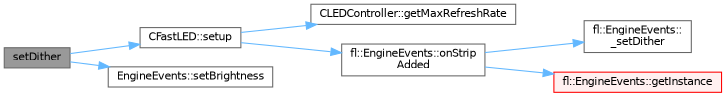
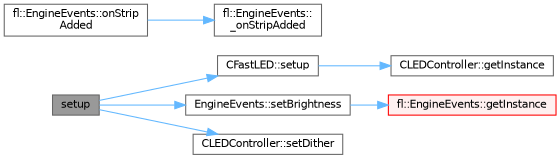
node "CLEDController::getMaxRefreshRate": label "CLEDController::getMaxRefreshRate" -> "CLEDController::getInstance"
node "fl::EngineEvents:: _setDither": label "fl::EngineEvents:: _setDither" -> "fl::EngineEvents:: _onStripAdded"
edge "CFastLED::setup" -> "fl::EngineEvents::onStrip Added": removed
node "setDither": label "setDither" -> "setup"
edge "fl::EngineEvents::onStrip Added" -> "fl::EngineEvents::getInstance": now "EngineEvents::setBrightness" -> "fl::EngineEvents::getInstance"
node "CLEDController::setDither": added
